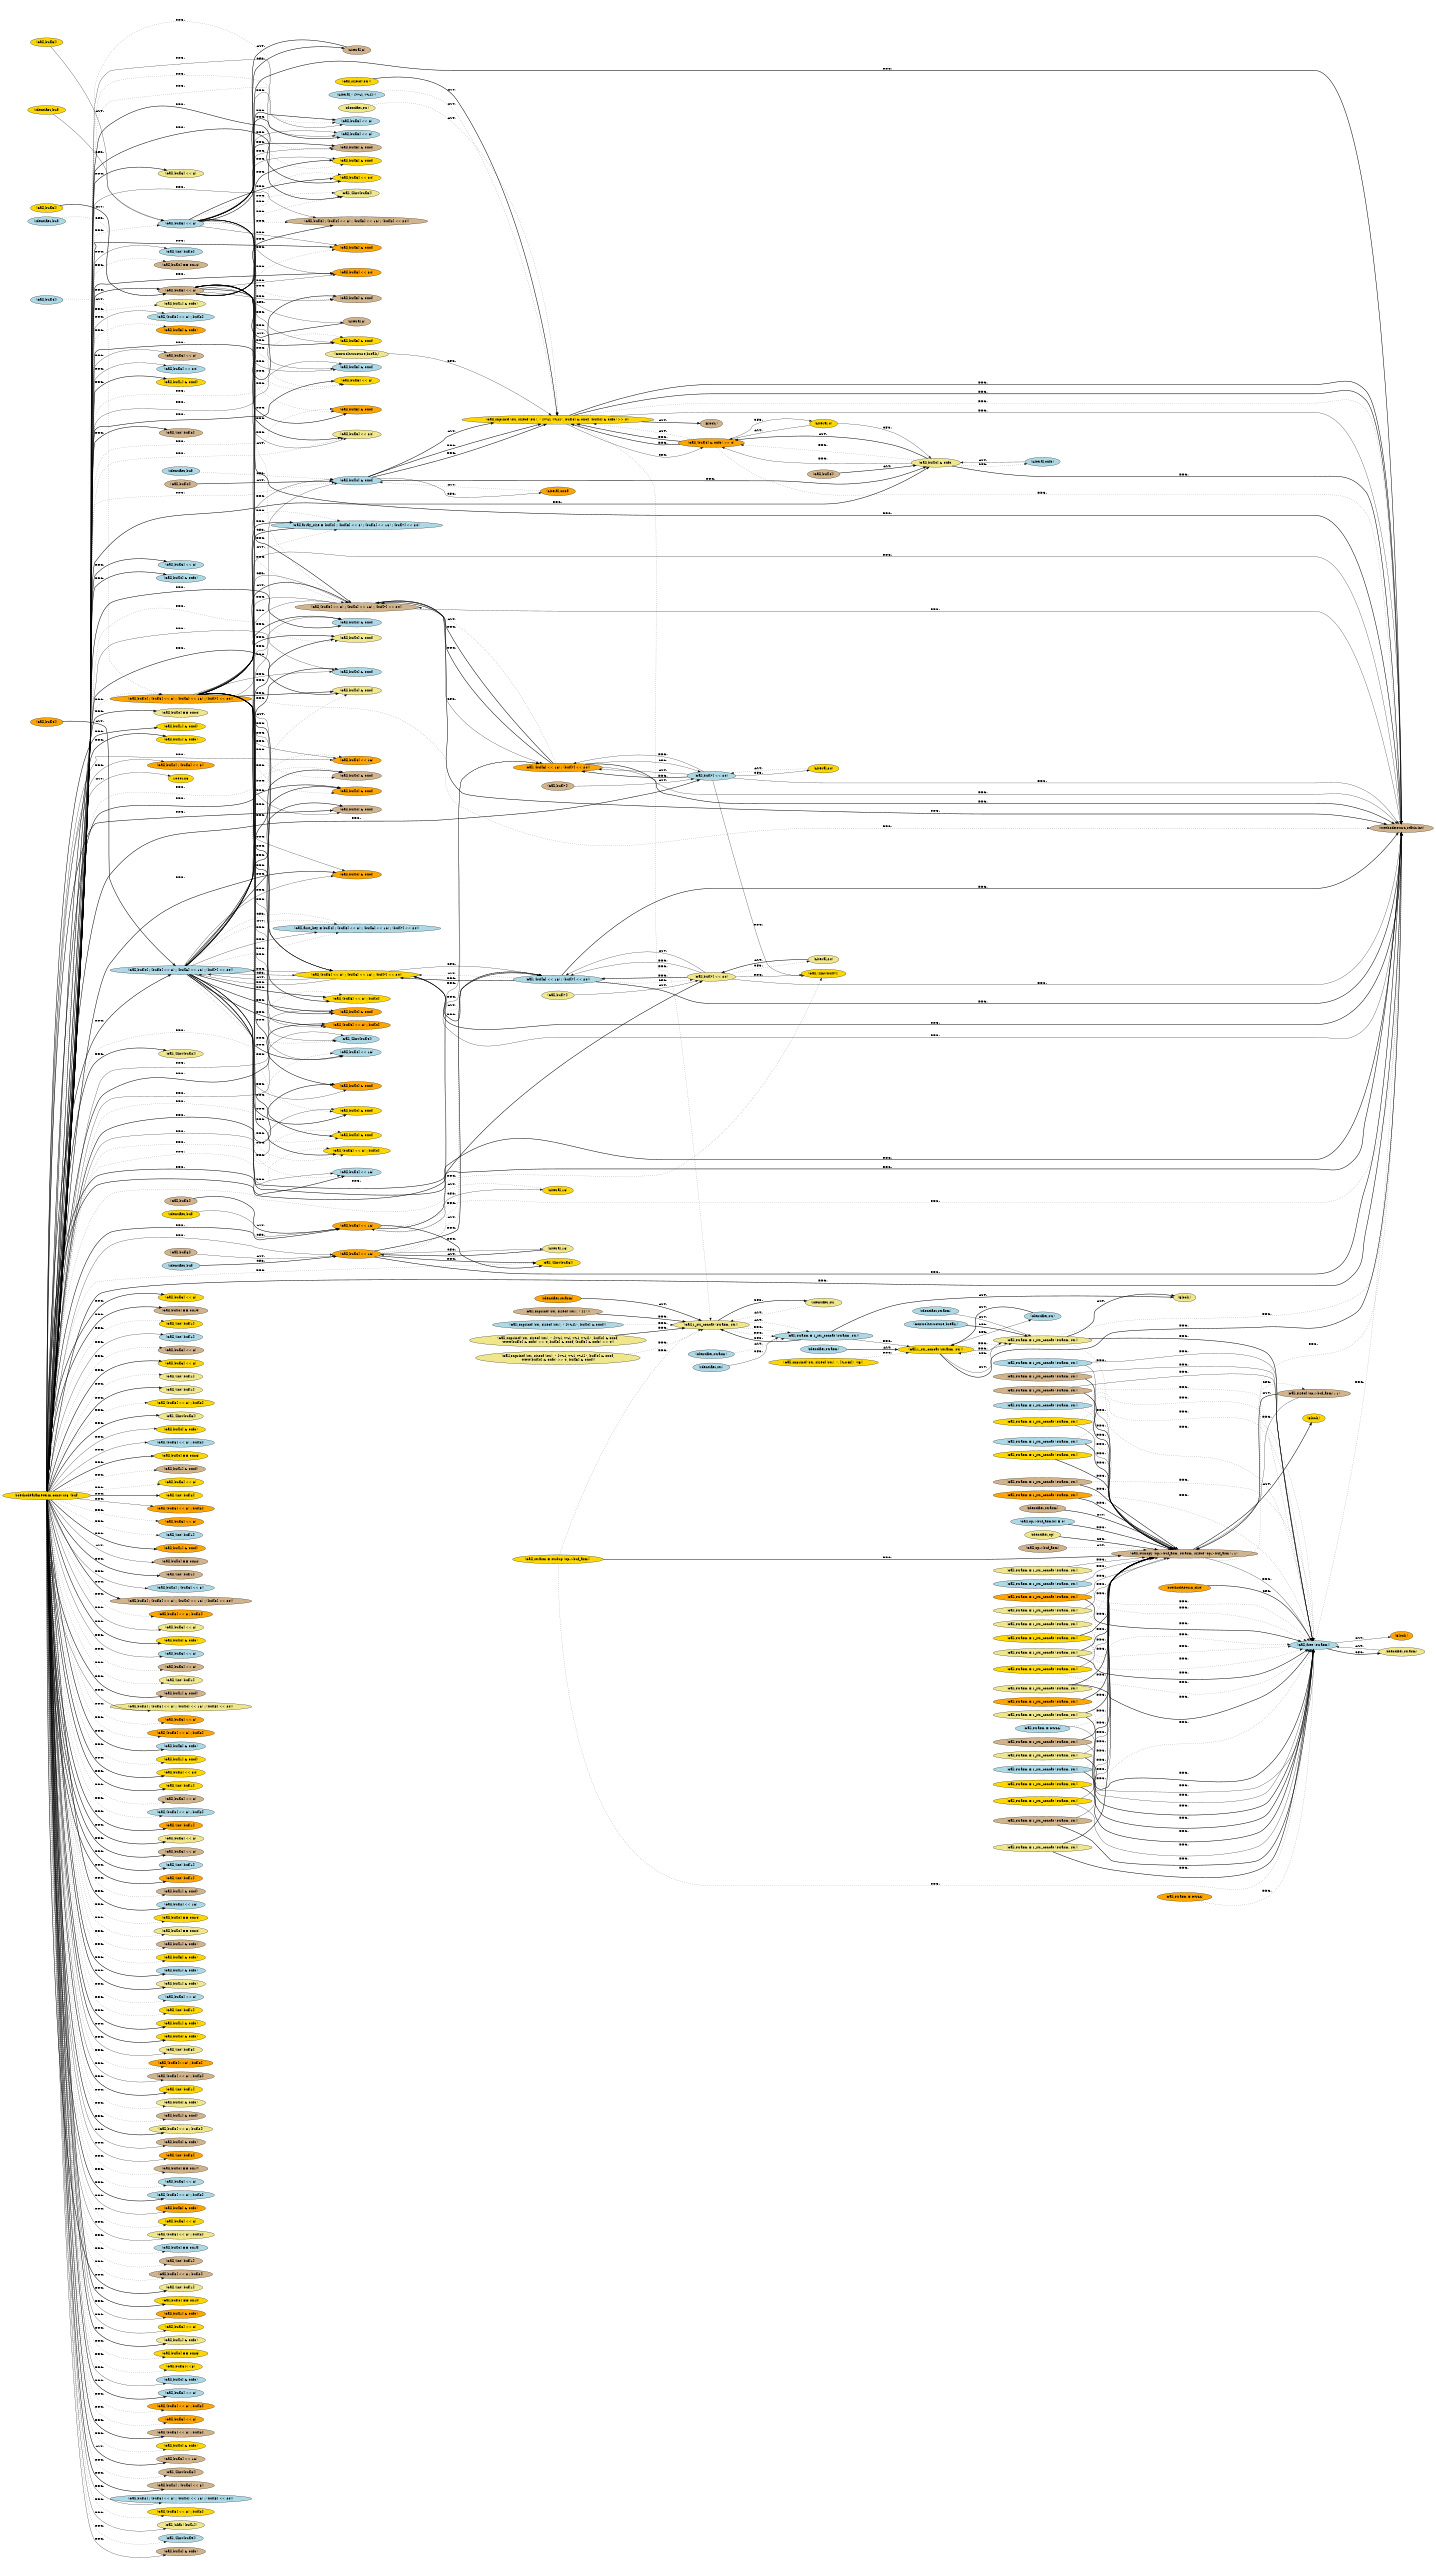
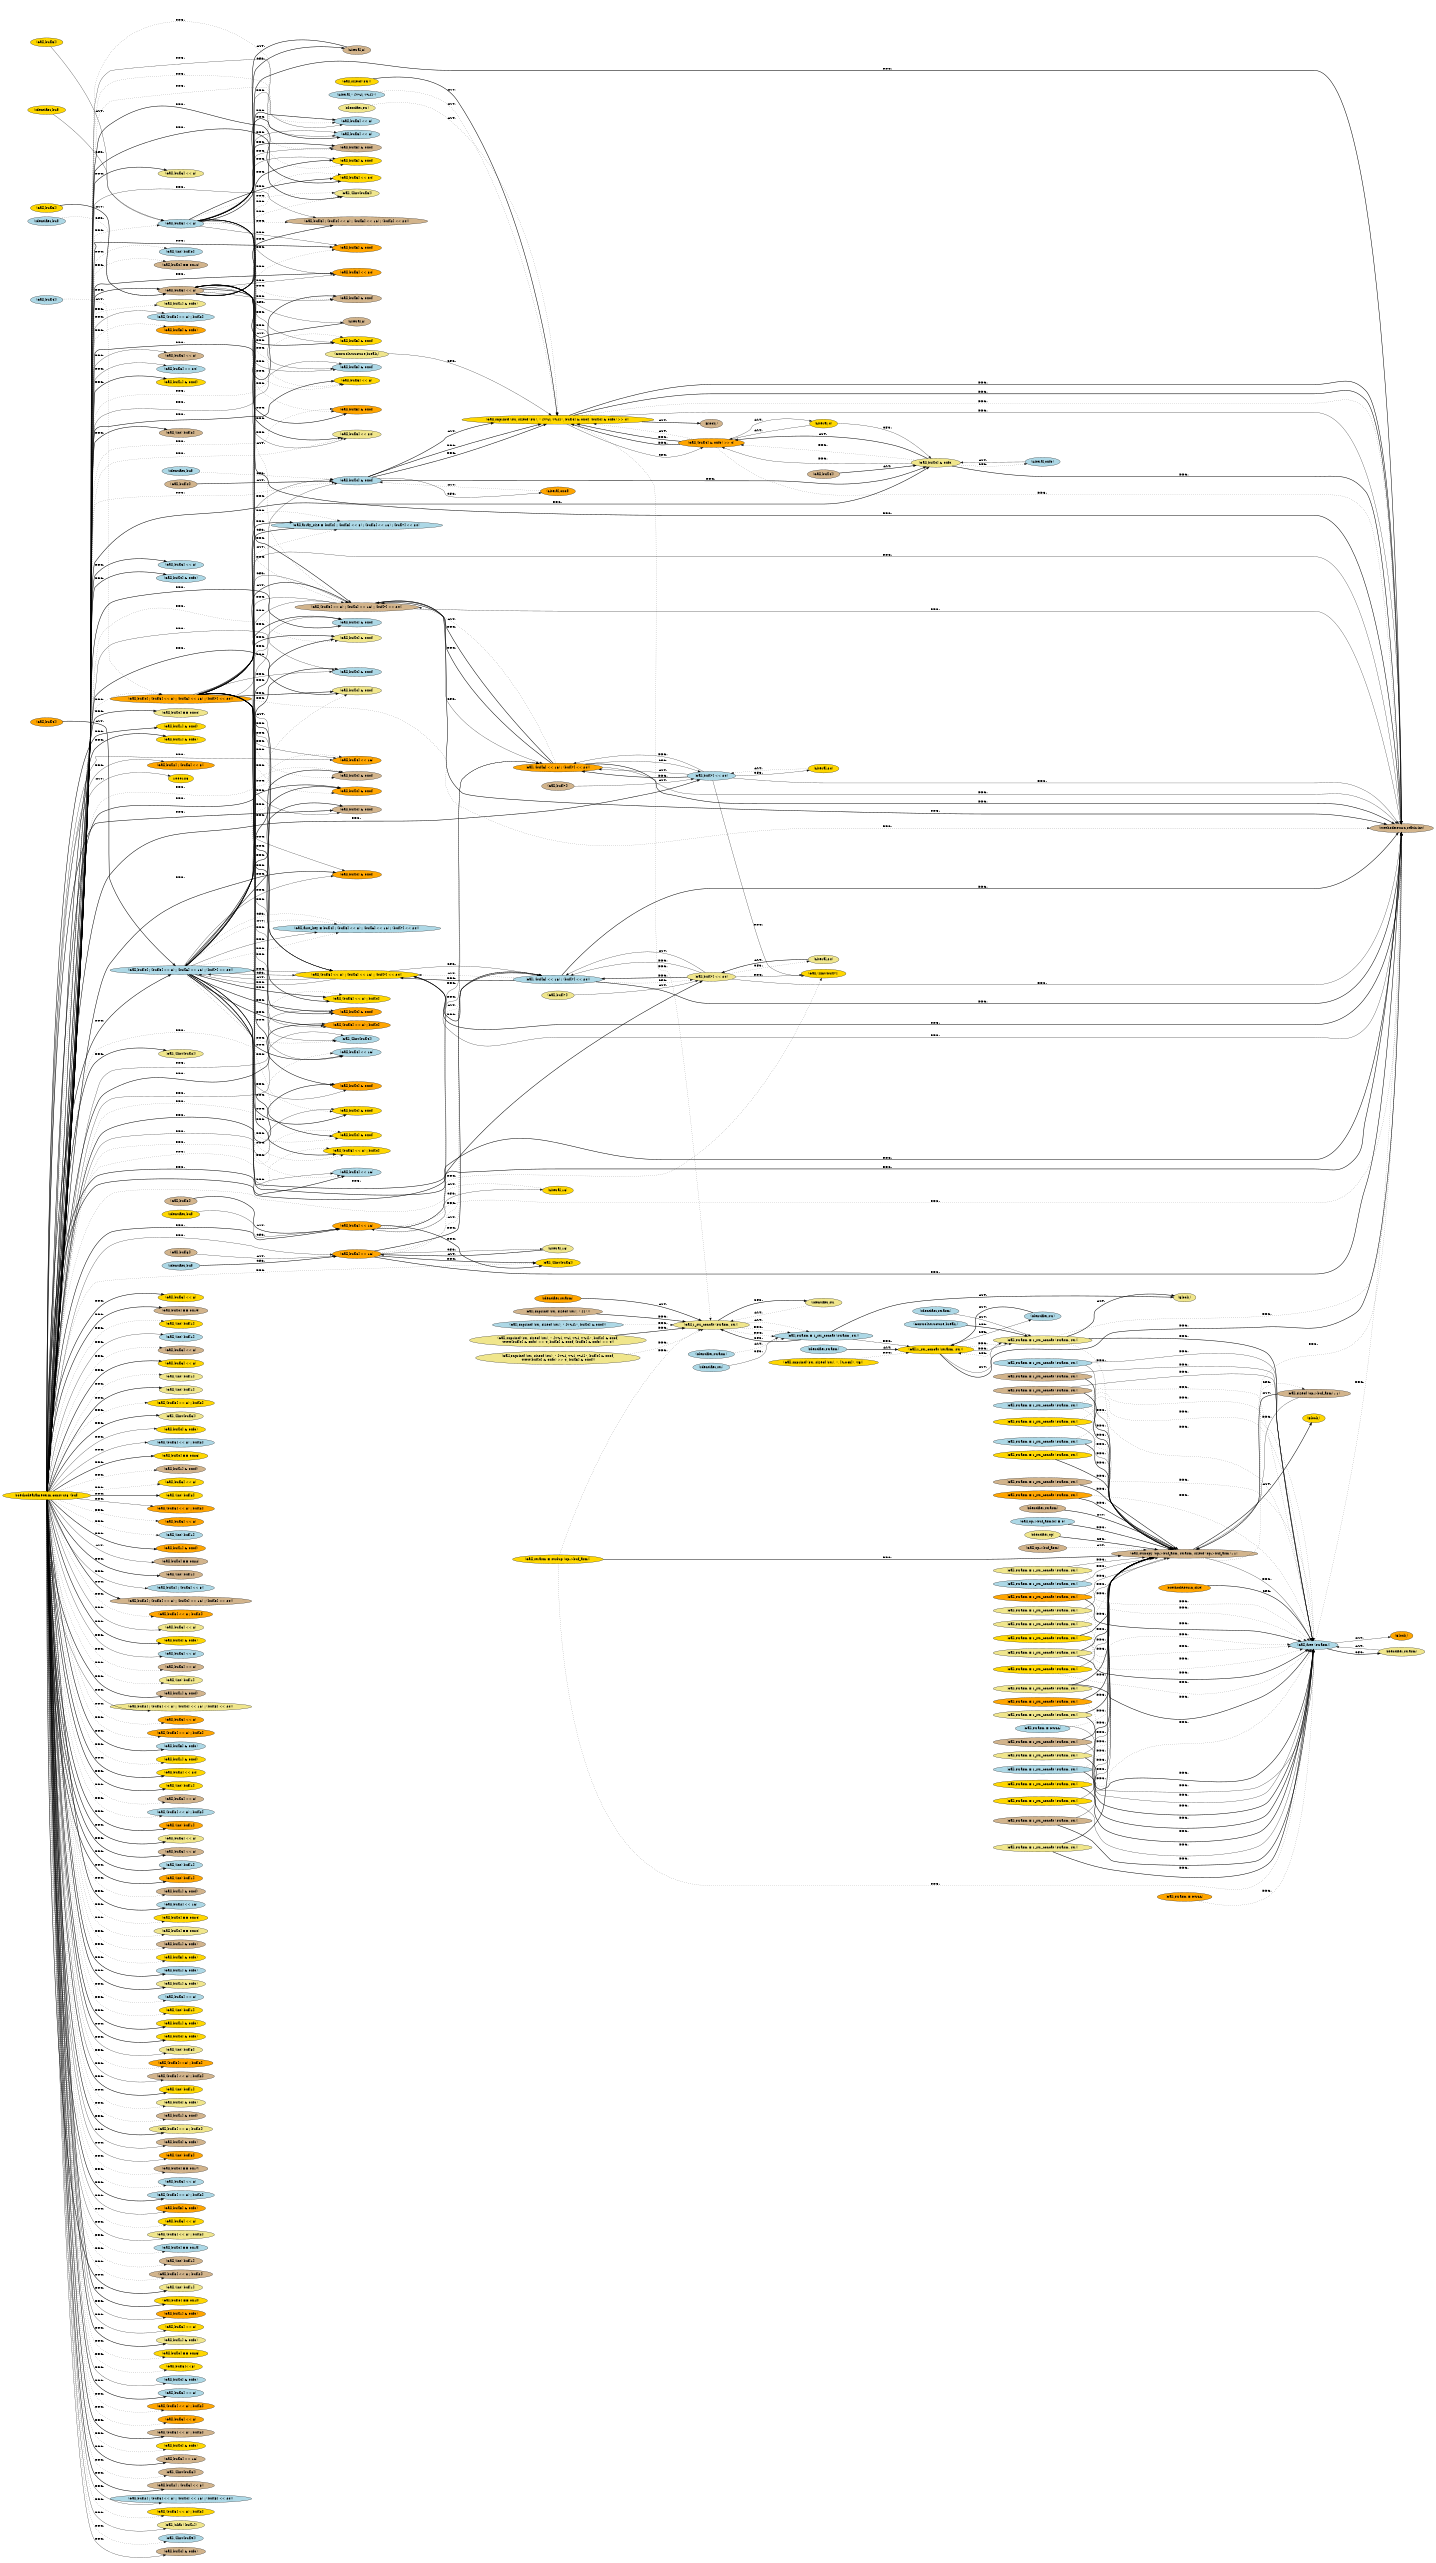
edge "(Call,(buf[4] & 0xf0) >> 4)" -> "(Literal,4)": label "CFG: " -> "AST: "
edge "(MethodParameterIn,const ut8 *buf)" -> "(Call,(int) buf[0])": style solid -> dotted
edge "(MethodParameterIn,const ut8 *buf)" -> "(MethodReturn,static int)": removed, label "DDG:"
edge "(MethodParameterIn,const ut8 *buf)" -> "(Call,buf[3] << 16)": label "AST: " -> "DDG: "
